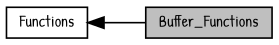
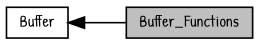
node "Functions": label "Functions" -> "Buffer"
